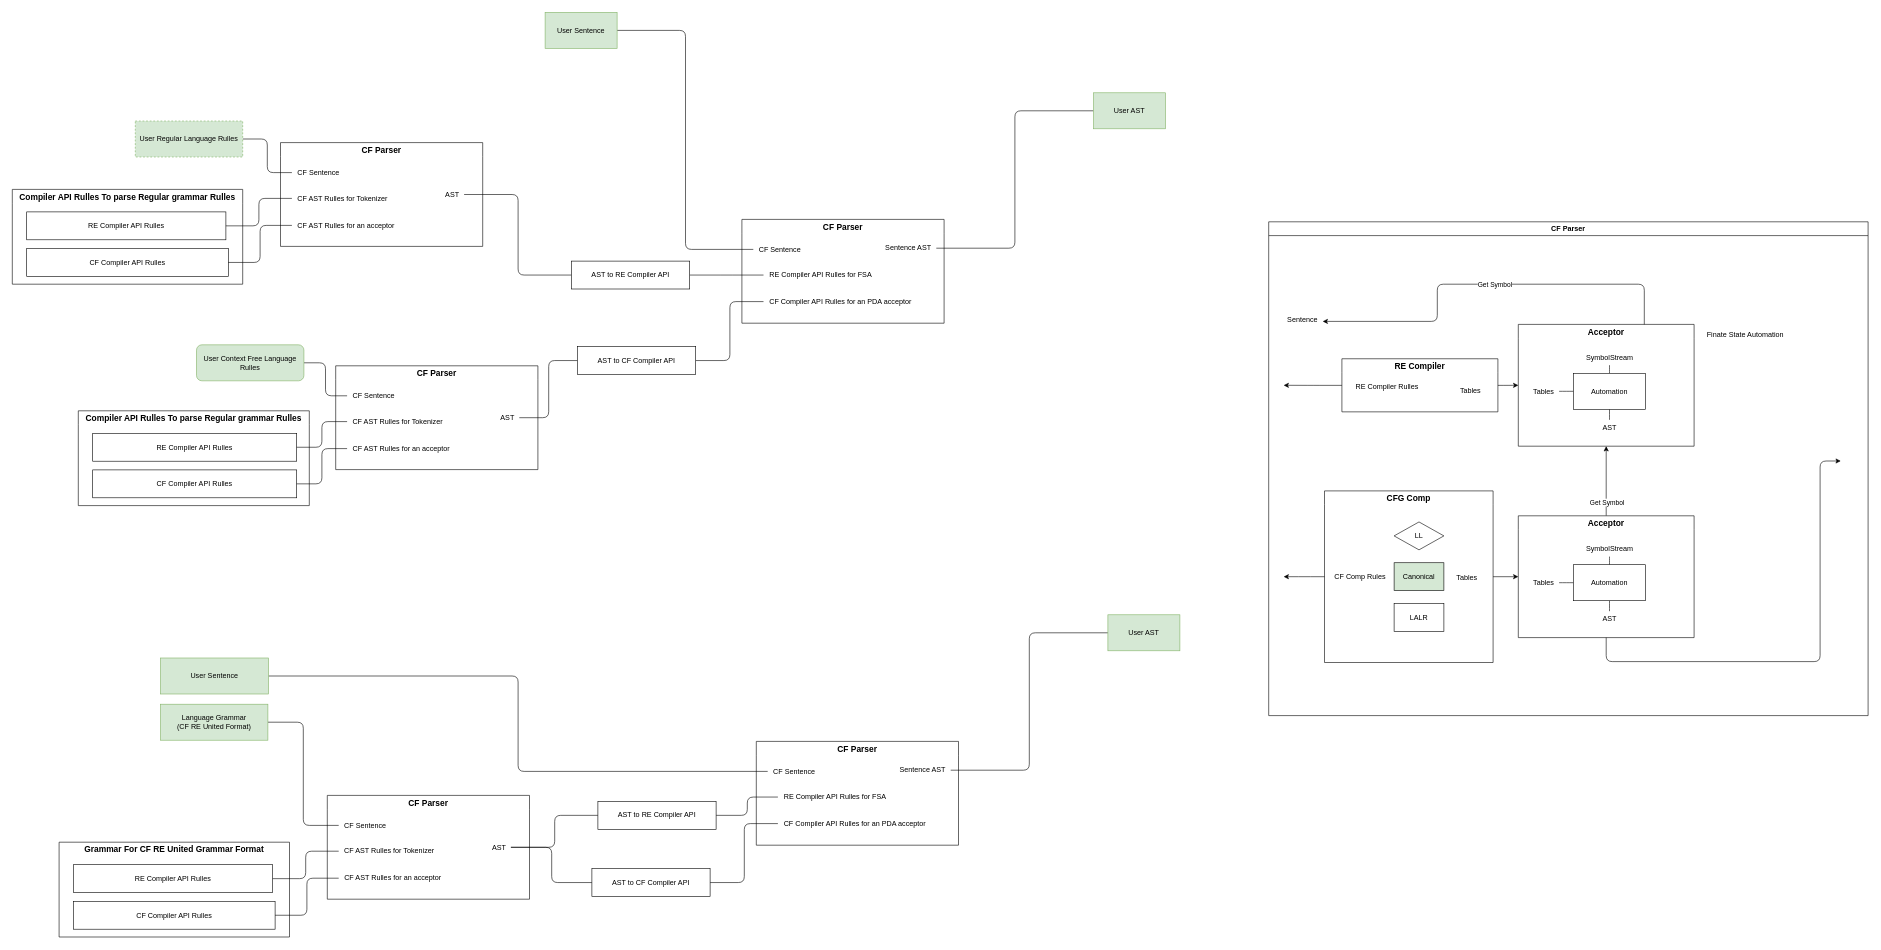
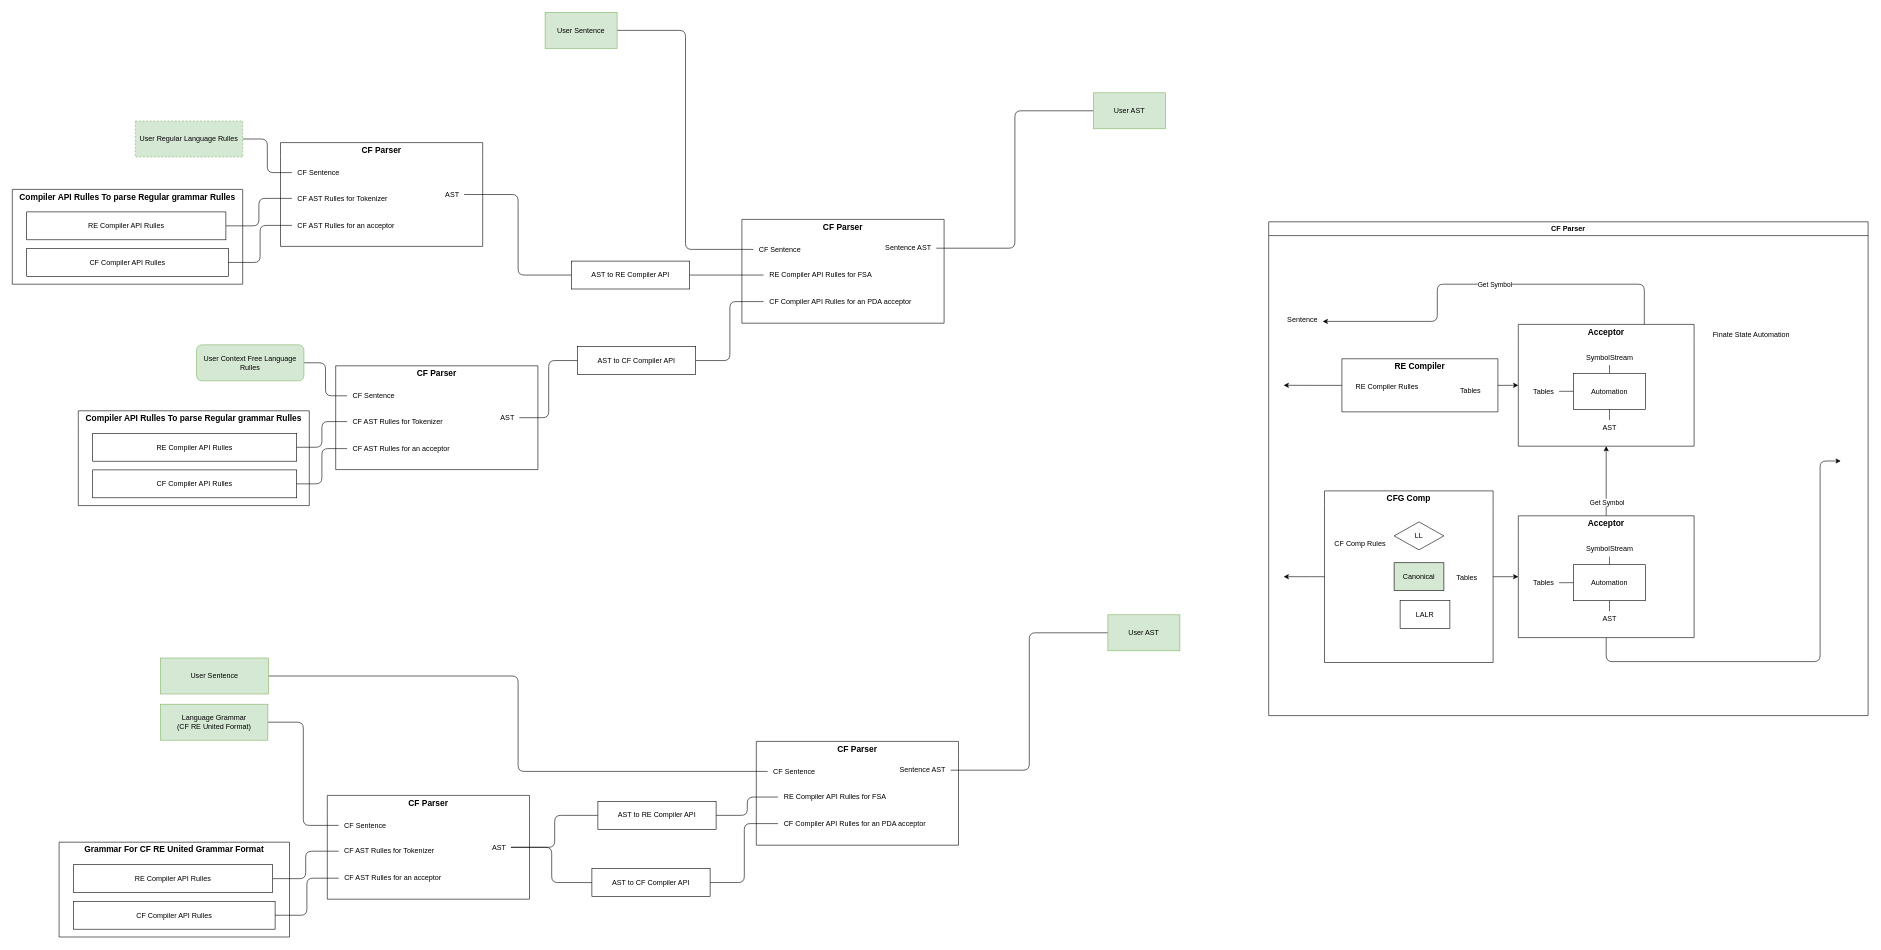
node "Finate State Automation": moved (1745, 335) -> (1751, 335)
node "CF Comp Rules": moved (1360, 577) -> (1360, 544)
node "LALR": moved (1419, 617) -> (1425, 614)
